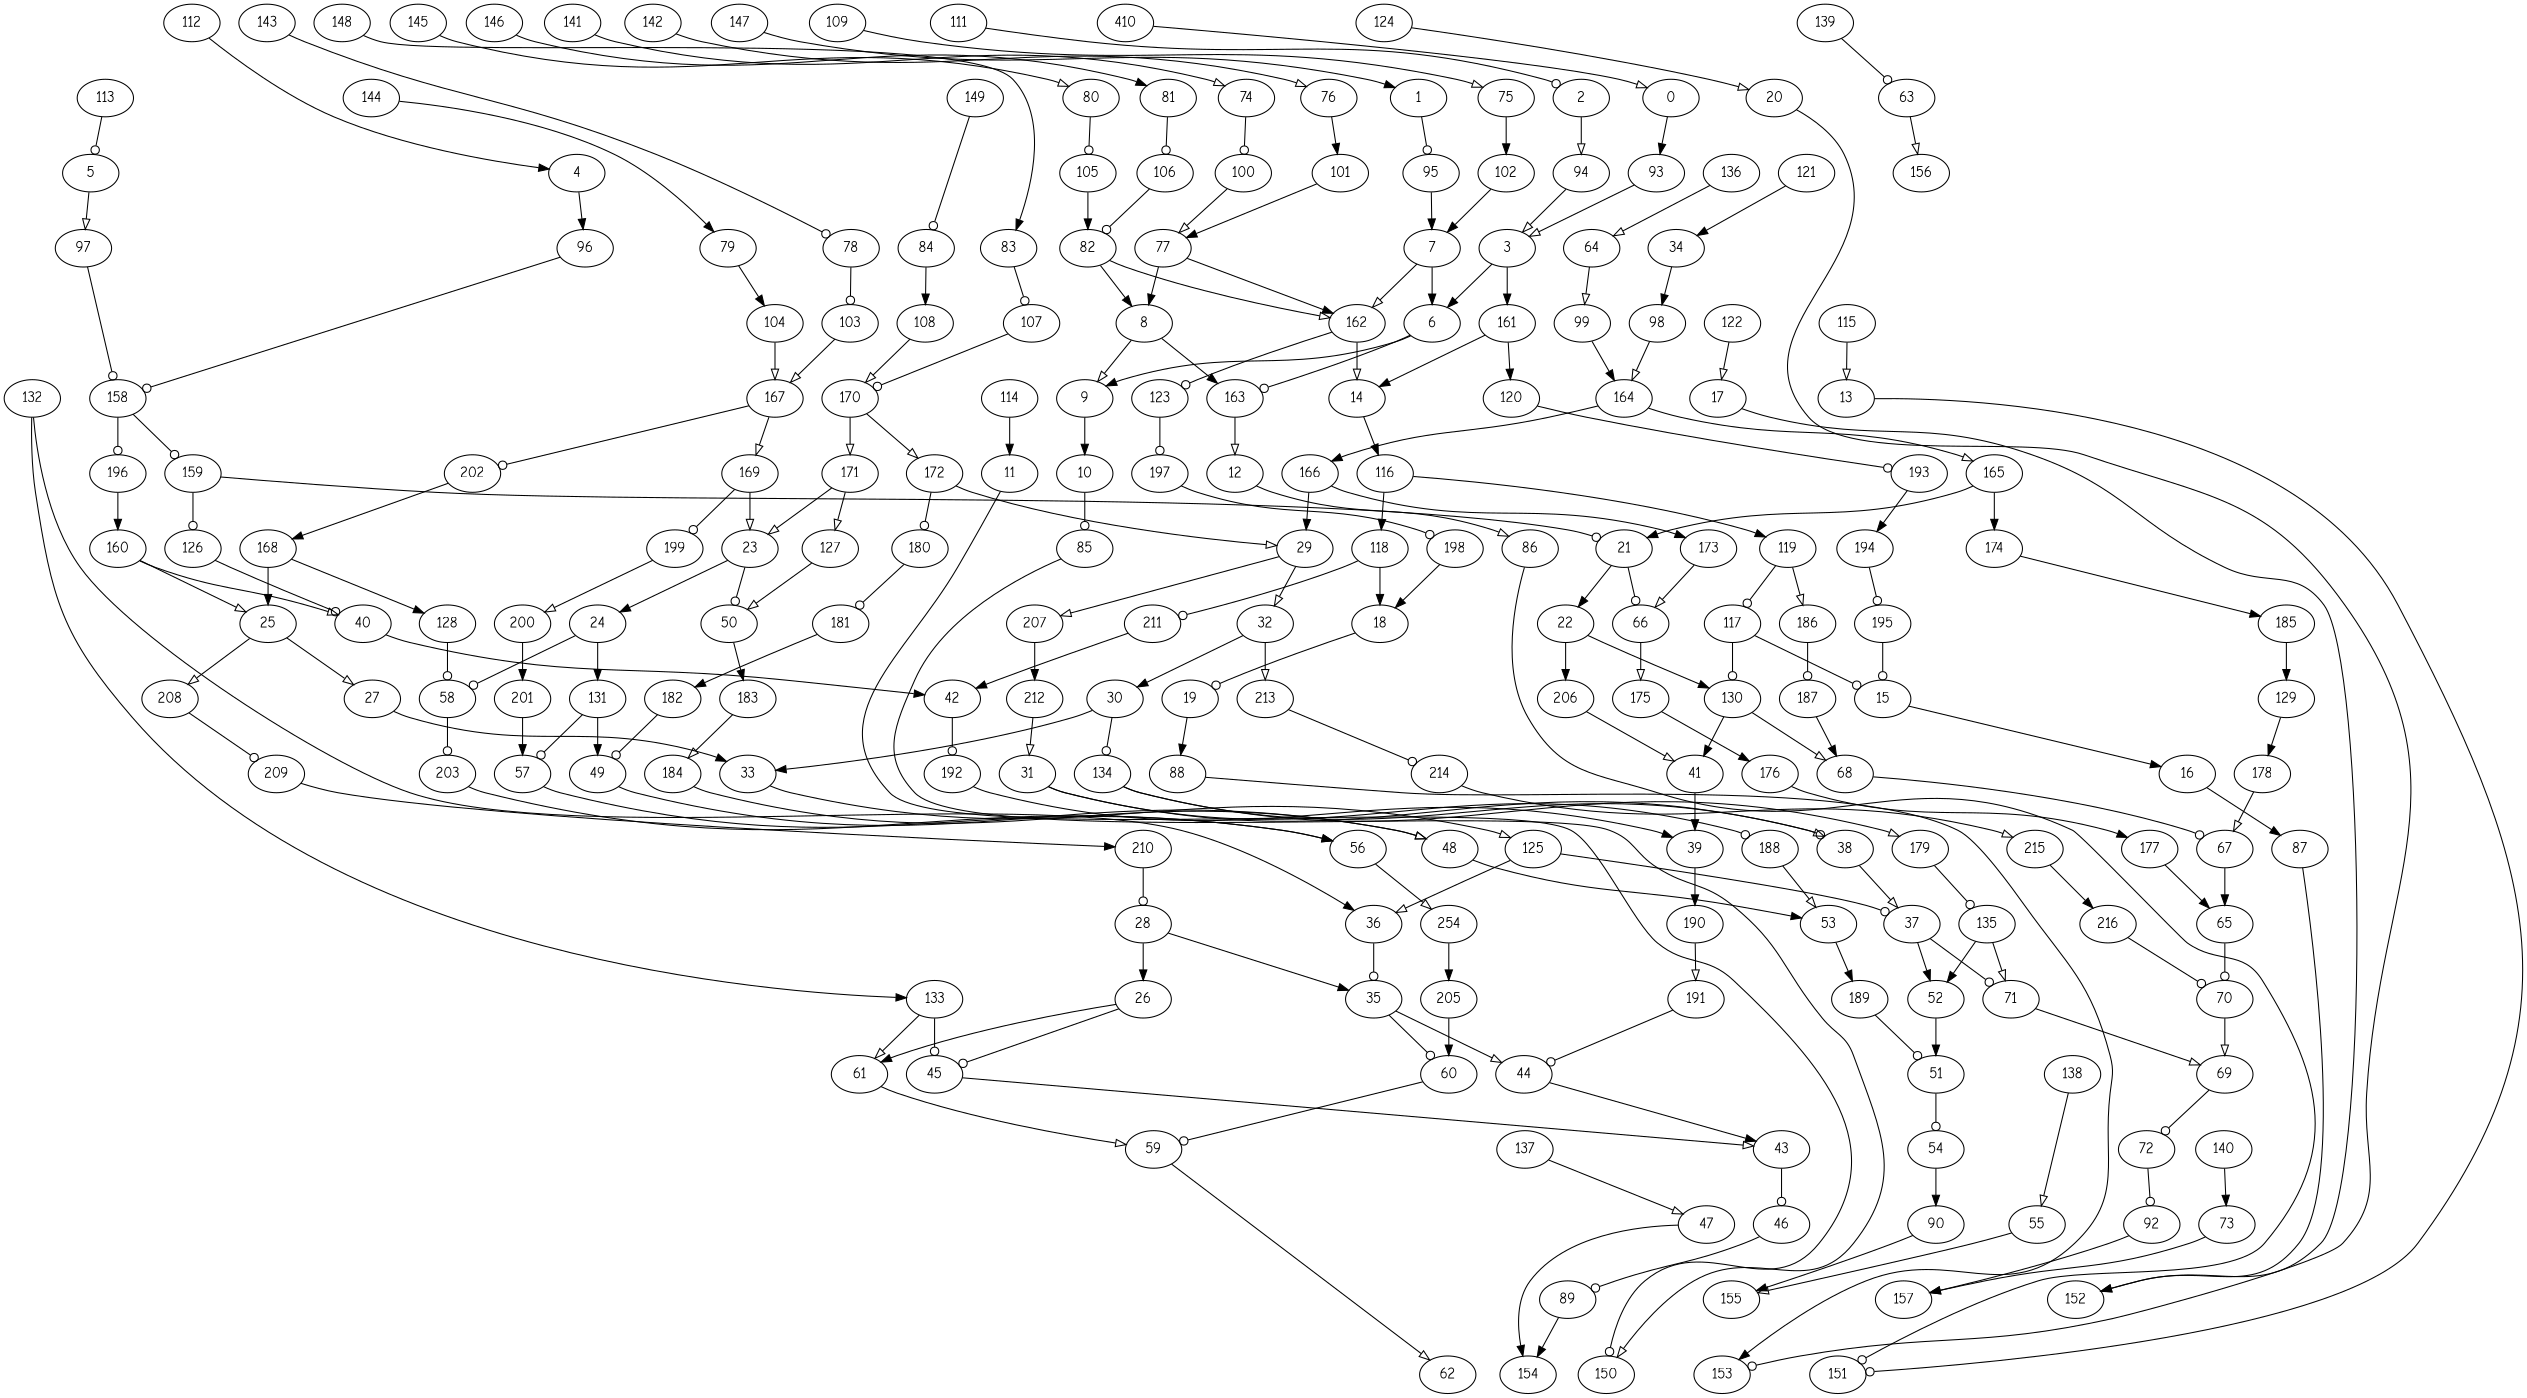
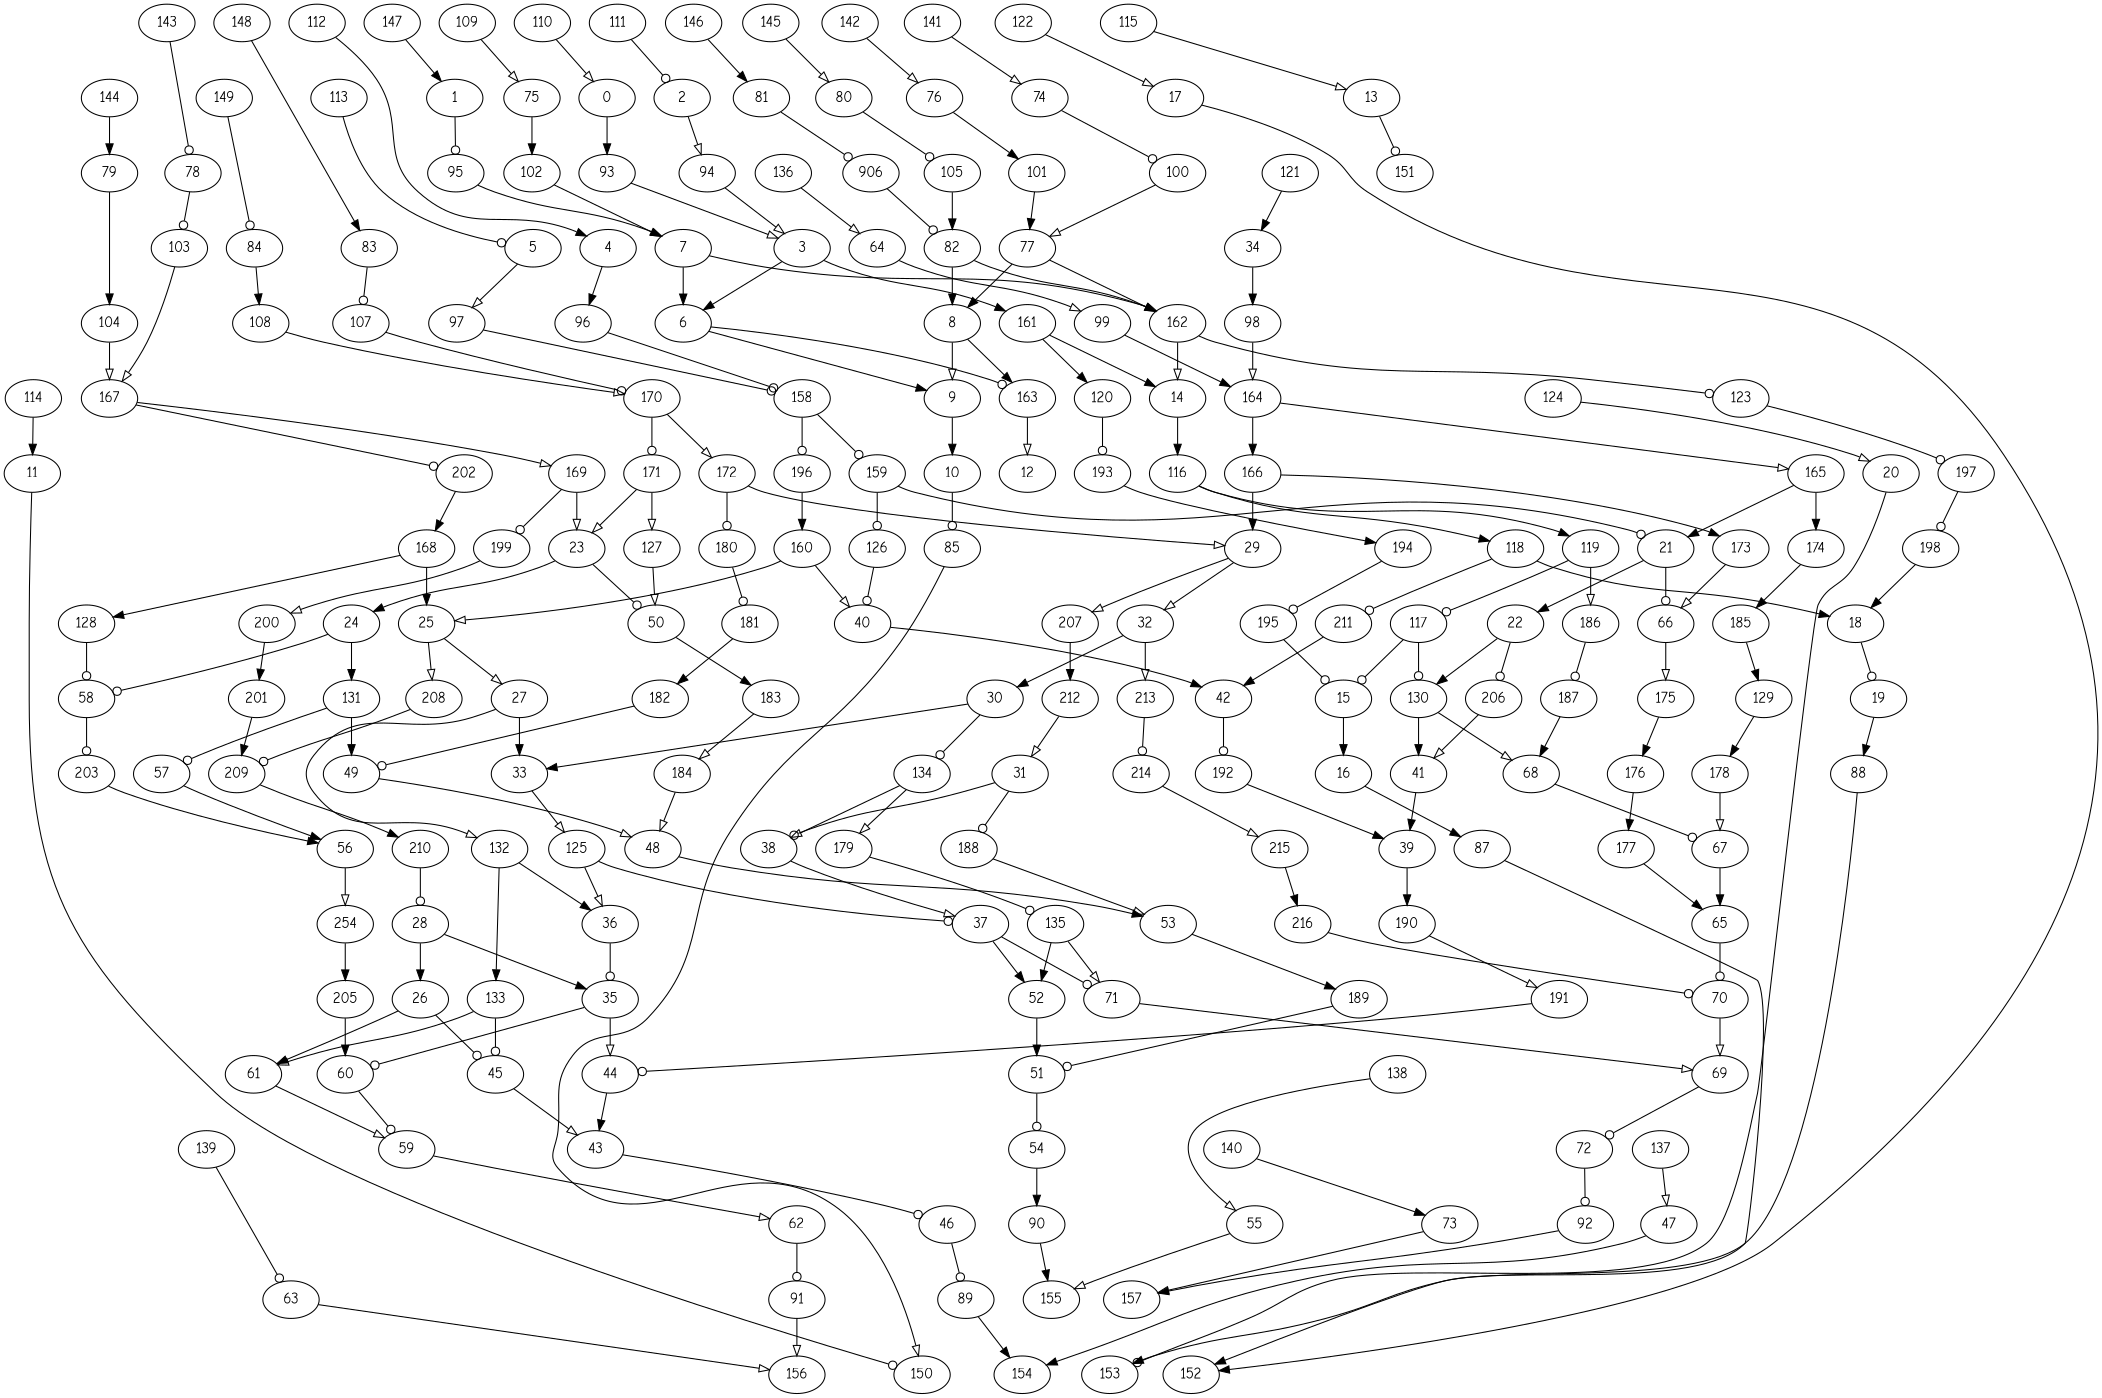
node "410": label "410" -> "110"
node "106": label "106" -> "906"
edge "170" -> "171": arrowhead onormal -> odot
node "86": removed
edge "22" -> "206": arrowhead normal -> odot
edge "201" -> "57": now "201" -> "209"
edge "27" -> "132": added
node "91": added
